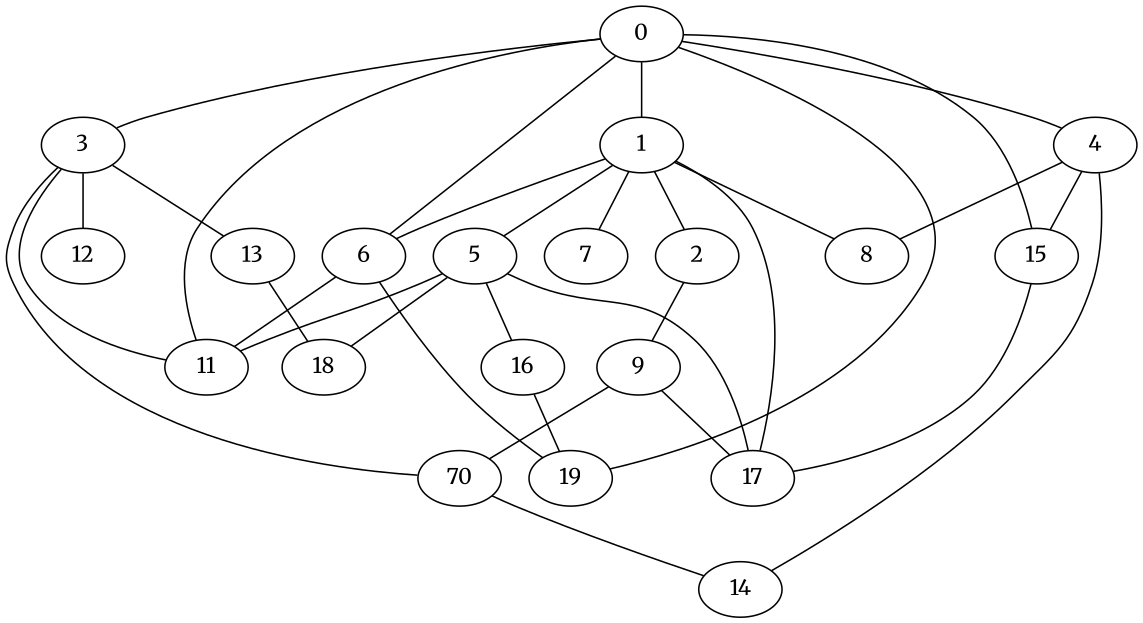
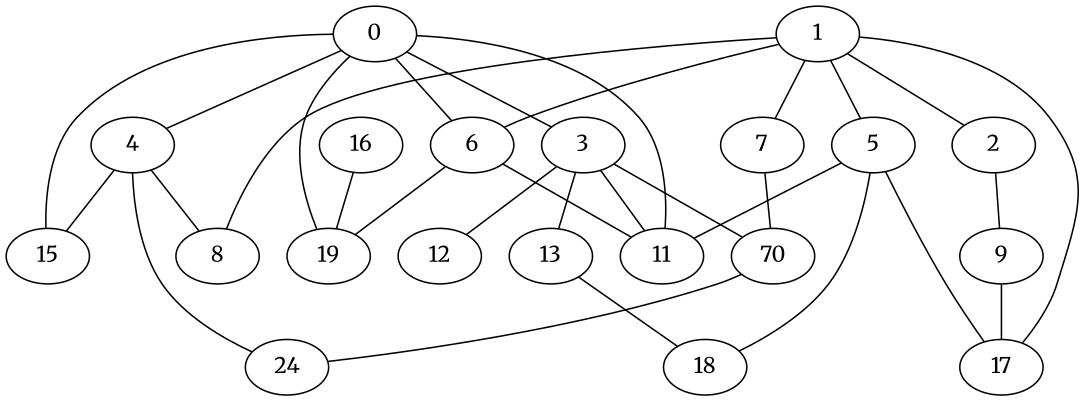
edge "0" -- "1": removed
edge "5" -- "16": removed
edge "9" -- "70": now "7" -- "70"
edge "15" -- "17": removed
node "14": label "14" -> "24"
